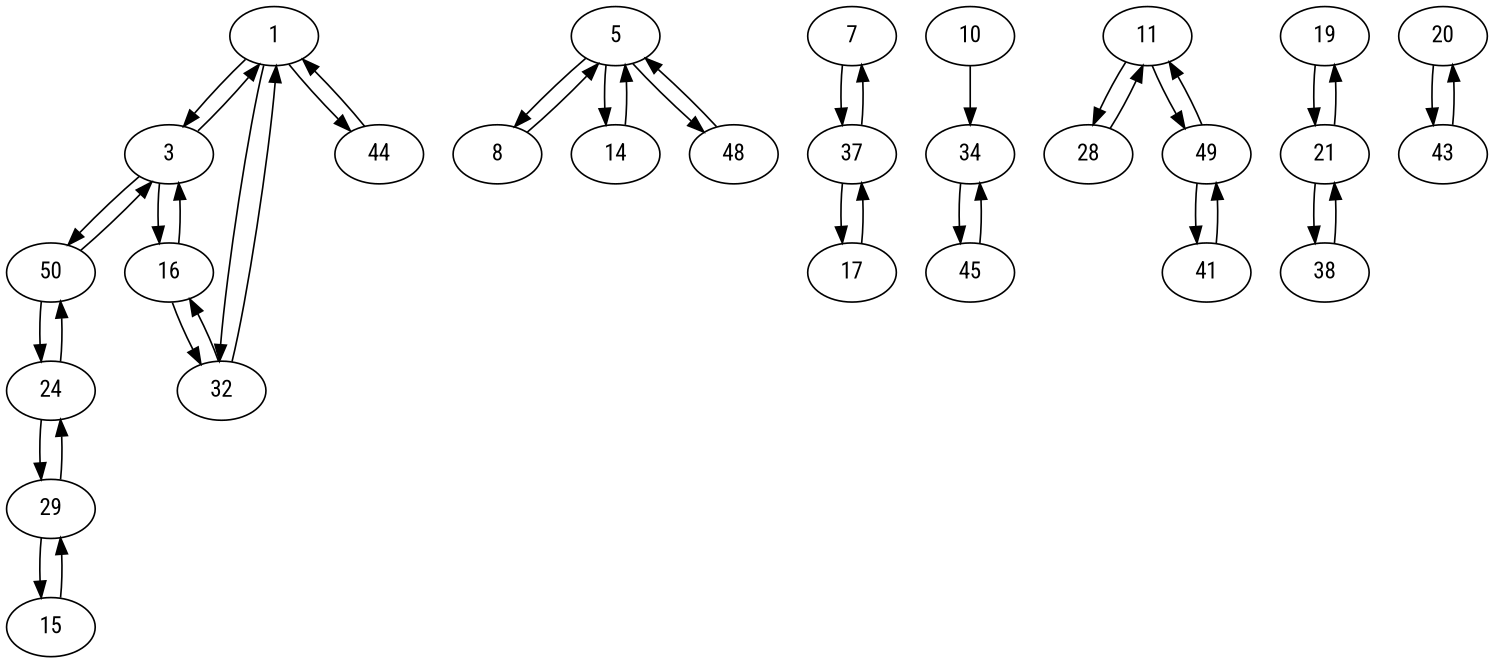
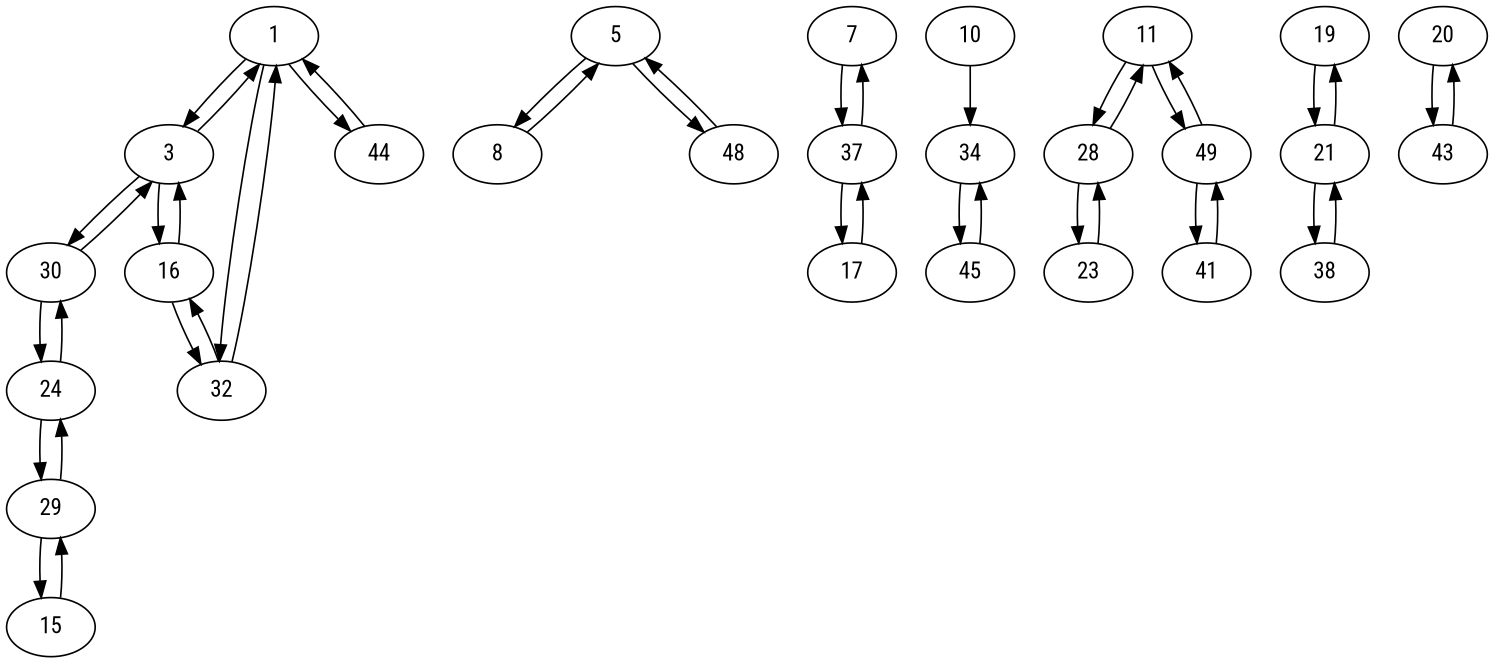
node "14": removed
node "50": label "50" -> "30"
node "23": added
